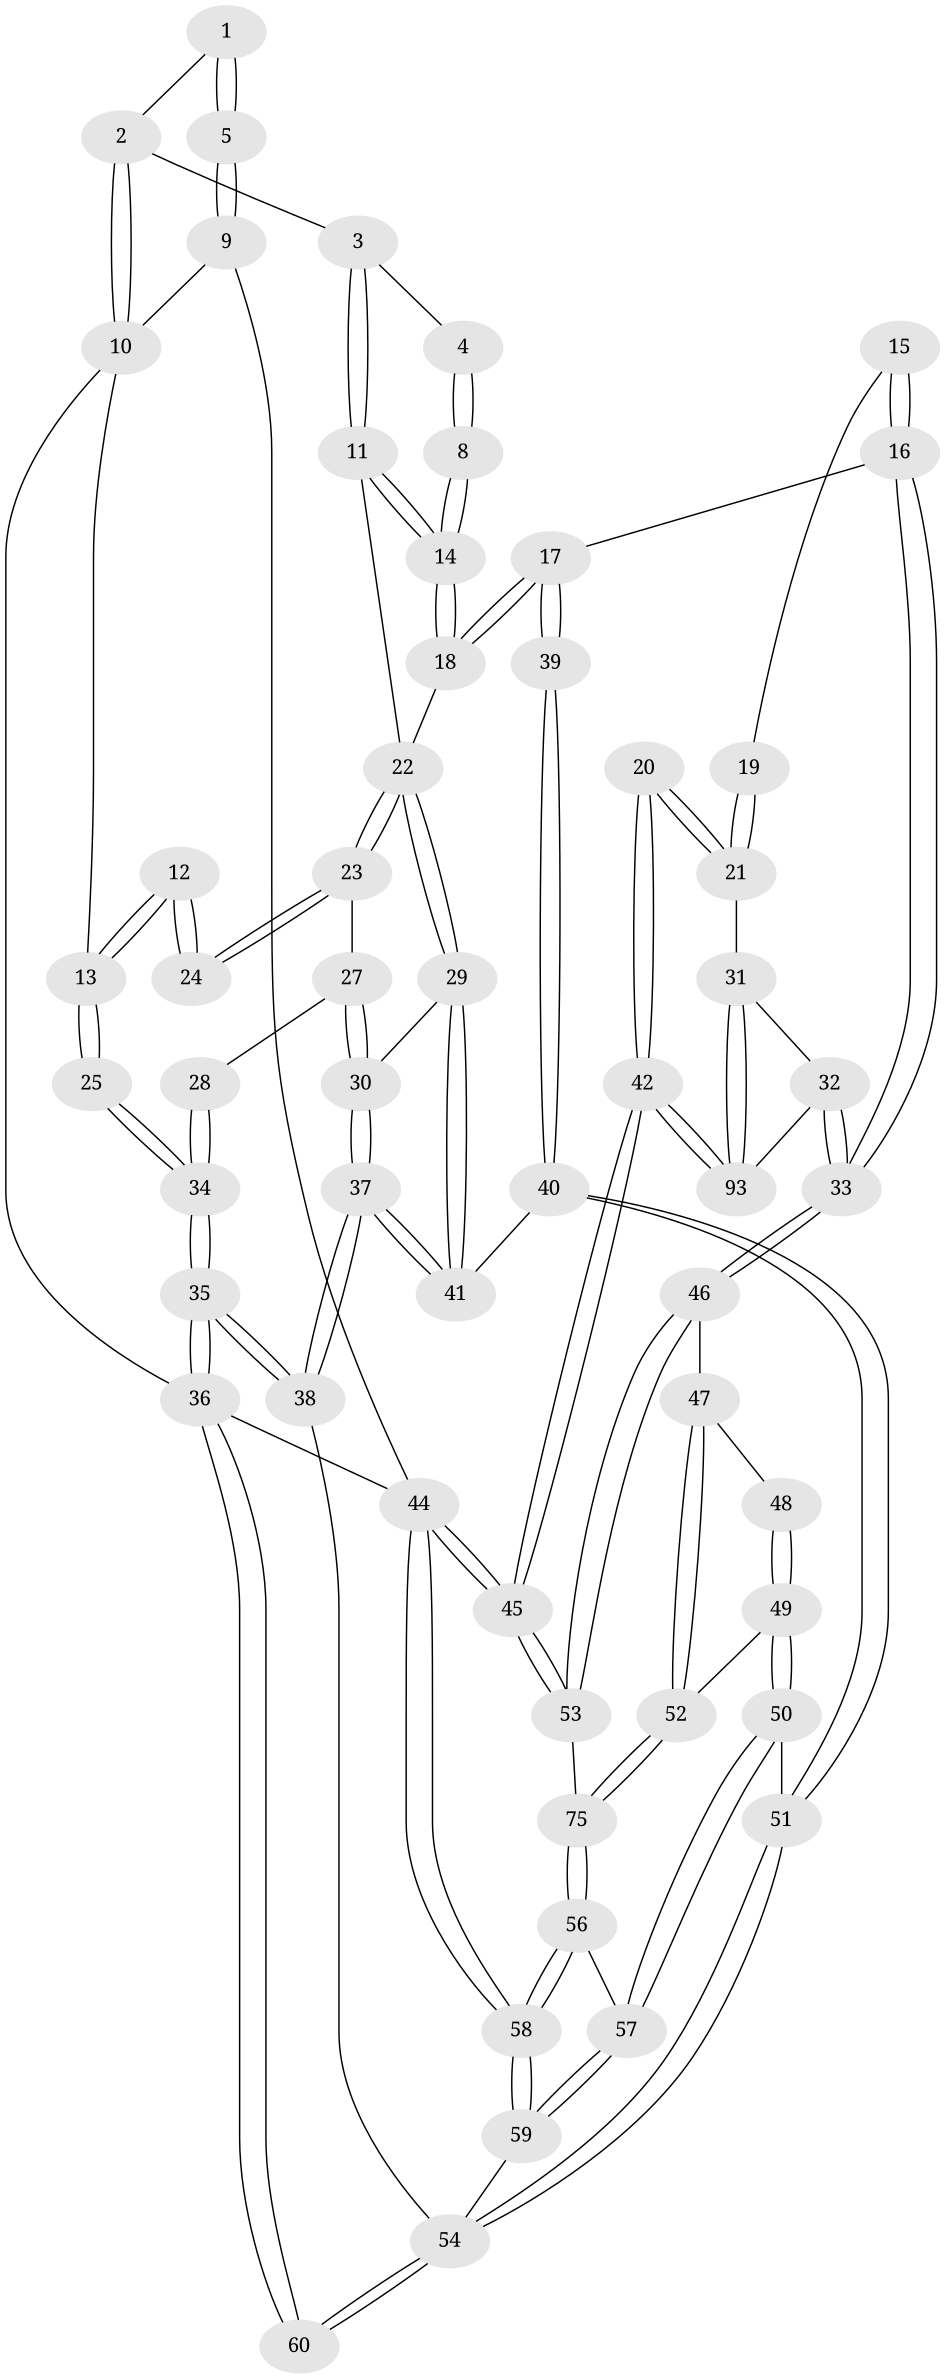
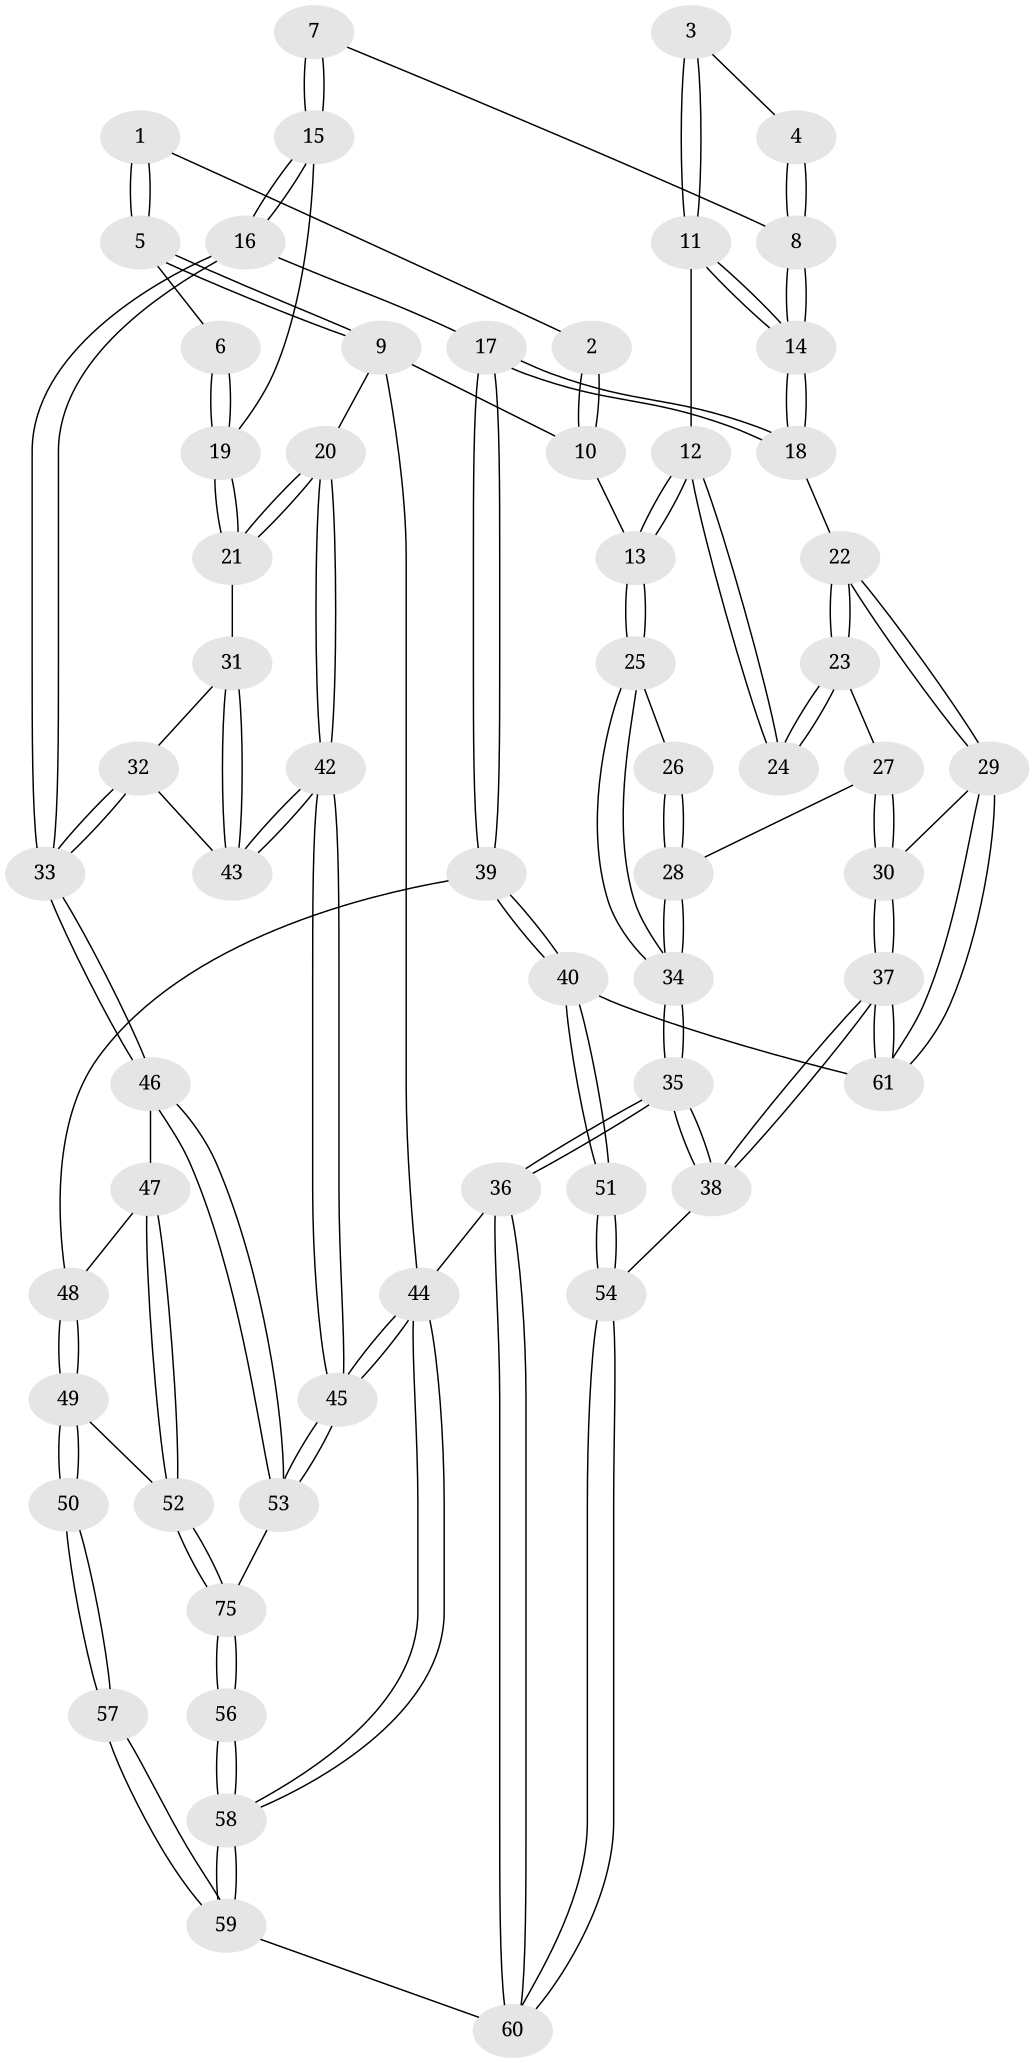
node "7": added
edge "2" -- "3": removed
node "6": added
edge "9" -- "20": added
edge "11" -- "22": now "11" -- "12"
node "26": added
edge "10" -- "36": removed
edge "39" -- "48": added
node "93": label "93" -> "43"
node "41": label "41" -> "61"
edge "50" -- "51": removed
edge "56" -- "57": removed
edge "59" -- "54": now "59" -- "60"
